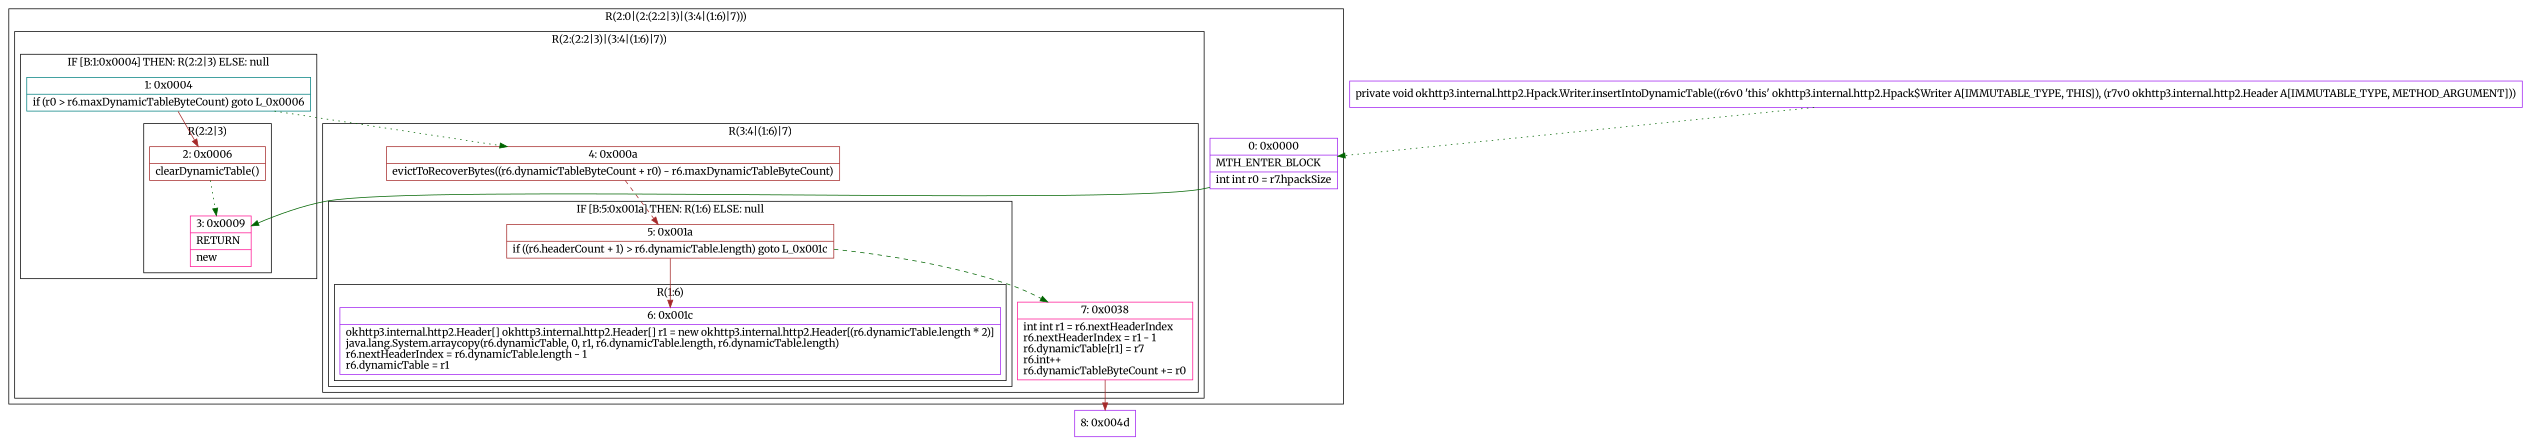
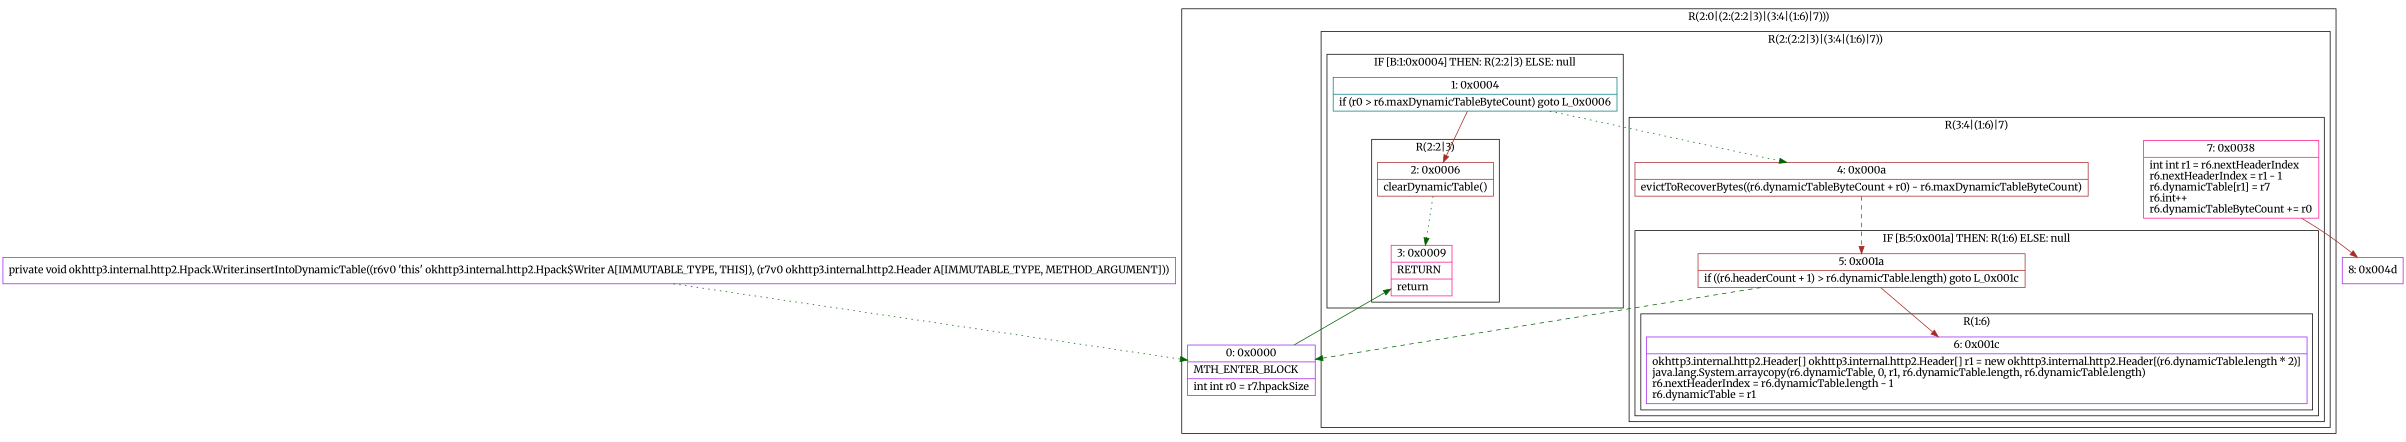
node "3: 0x0009": text "new" -> "return"
edge "5: 0x001a" -> "7: 0x0038": now "5: 0x001a" -> "0: 0x0000"
